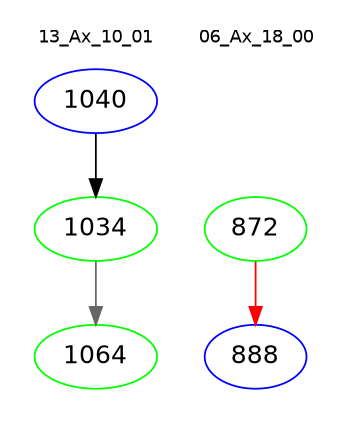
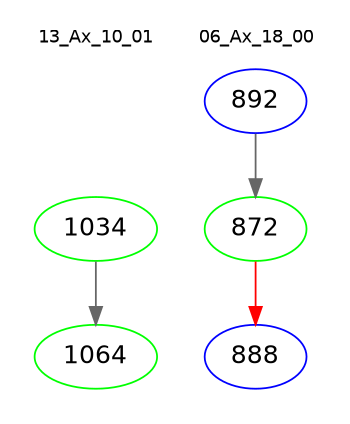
node "1040": removed
node "892": added
